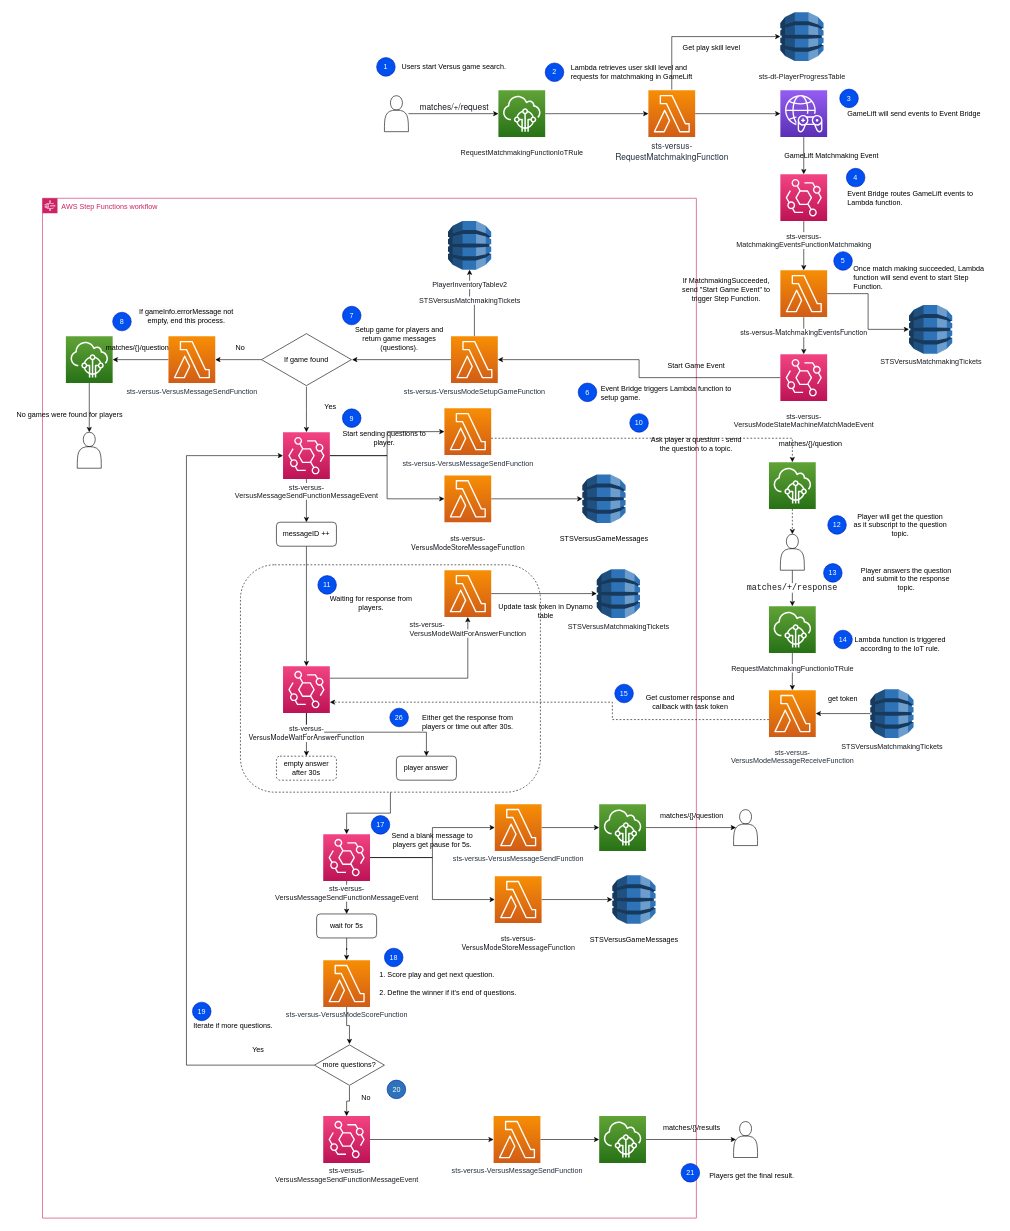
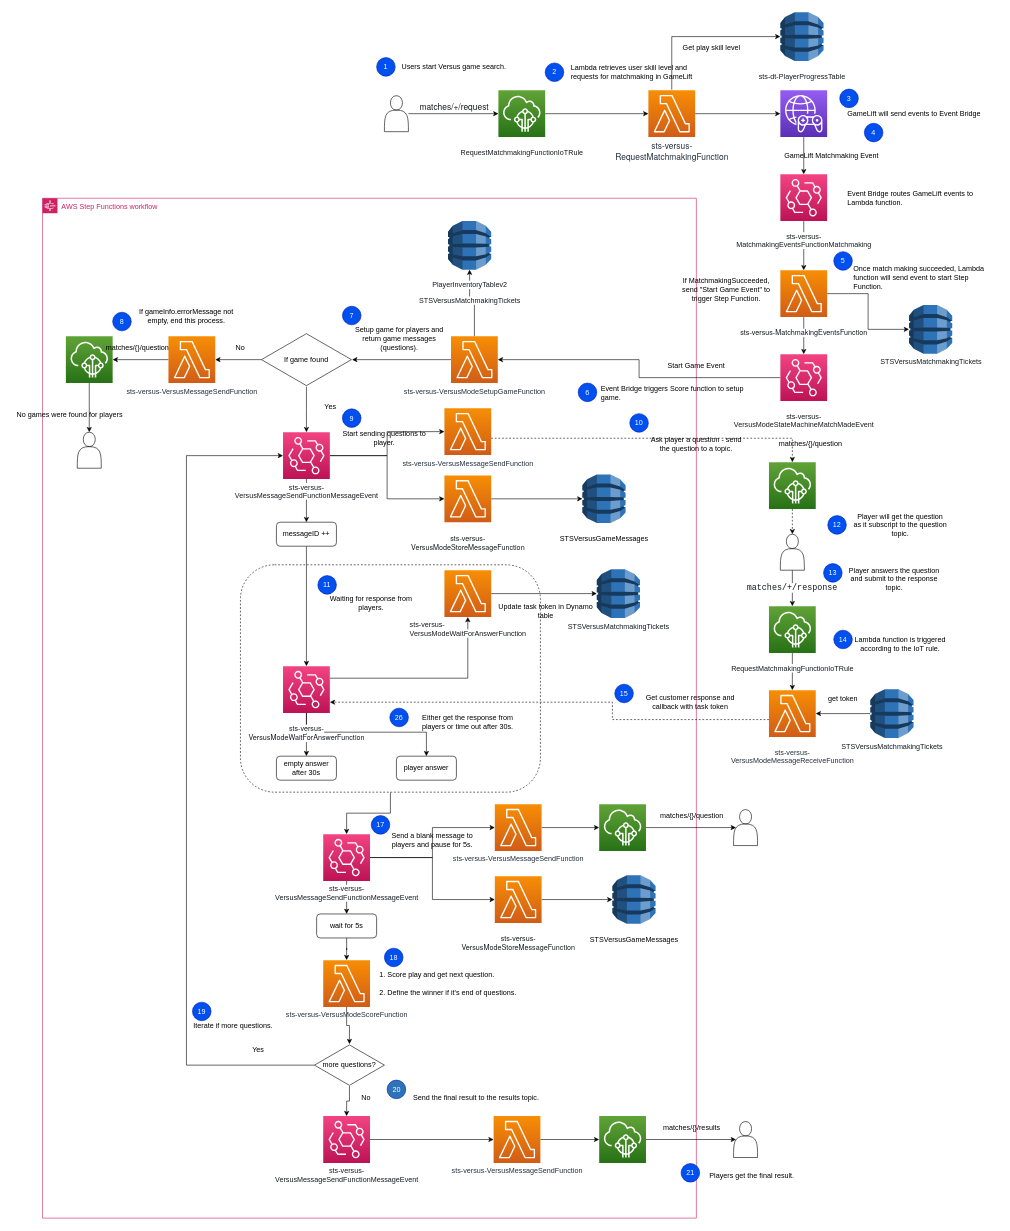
node "4": moved (856, 178) -> (874, 133)
node "Event Bridge triggers Lambda function to setup game.": label "Event Bridge triggers Lambda function to setup game." -> "Event Bridge triggers Score function to setup game."
node "Player answers the question and submit to the response topic.": moved (906, 579) -> (894, 579)
node "empty answer after 30s": style dashed -> solid
node "Send a blank message to players get pause for 5s.": label "Send a blank message to players get pause for 5s." -> "Send a blank message to players and pause for 5s."
node "Send the final result to the results topic.": added
